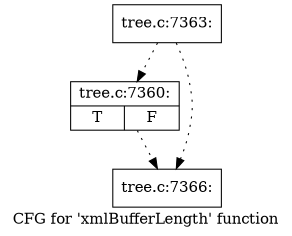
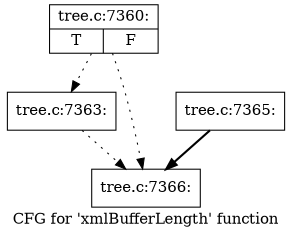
edge "tree.c:7363:" -> "tree.c:7360:": reversed
node "tree.c:7365:": added
